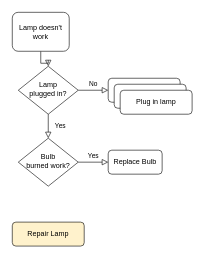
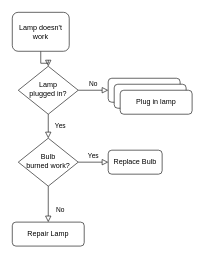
edge "Bulb burned work?" -> "Repair Lamp": added, label "No"
node "Repair Lamp": fillcolor #fff2cc -> #ffffff
